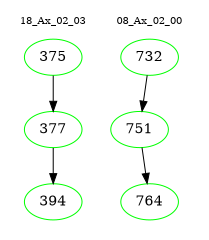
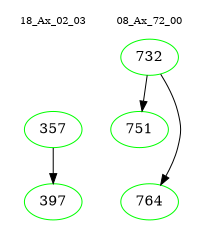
cluster "08_Ax_02_00": label "08_Ax_02_00" -> "08_Ax_72_00"
node "375": removed
node "377": label "377" -> "357"
edge "751" -> "764": now "732" -> "764"
node "394": label "394" -> "397"
